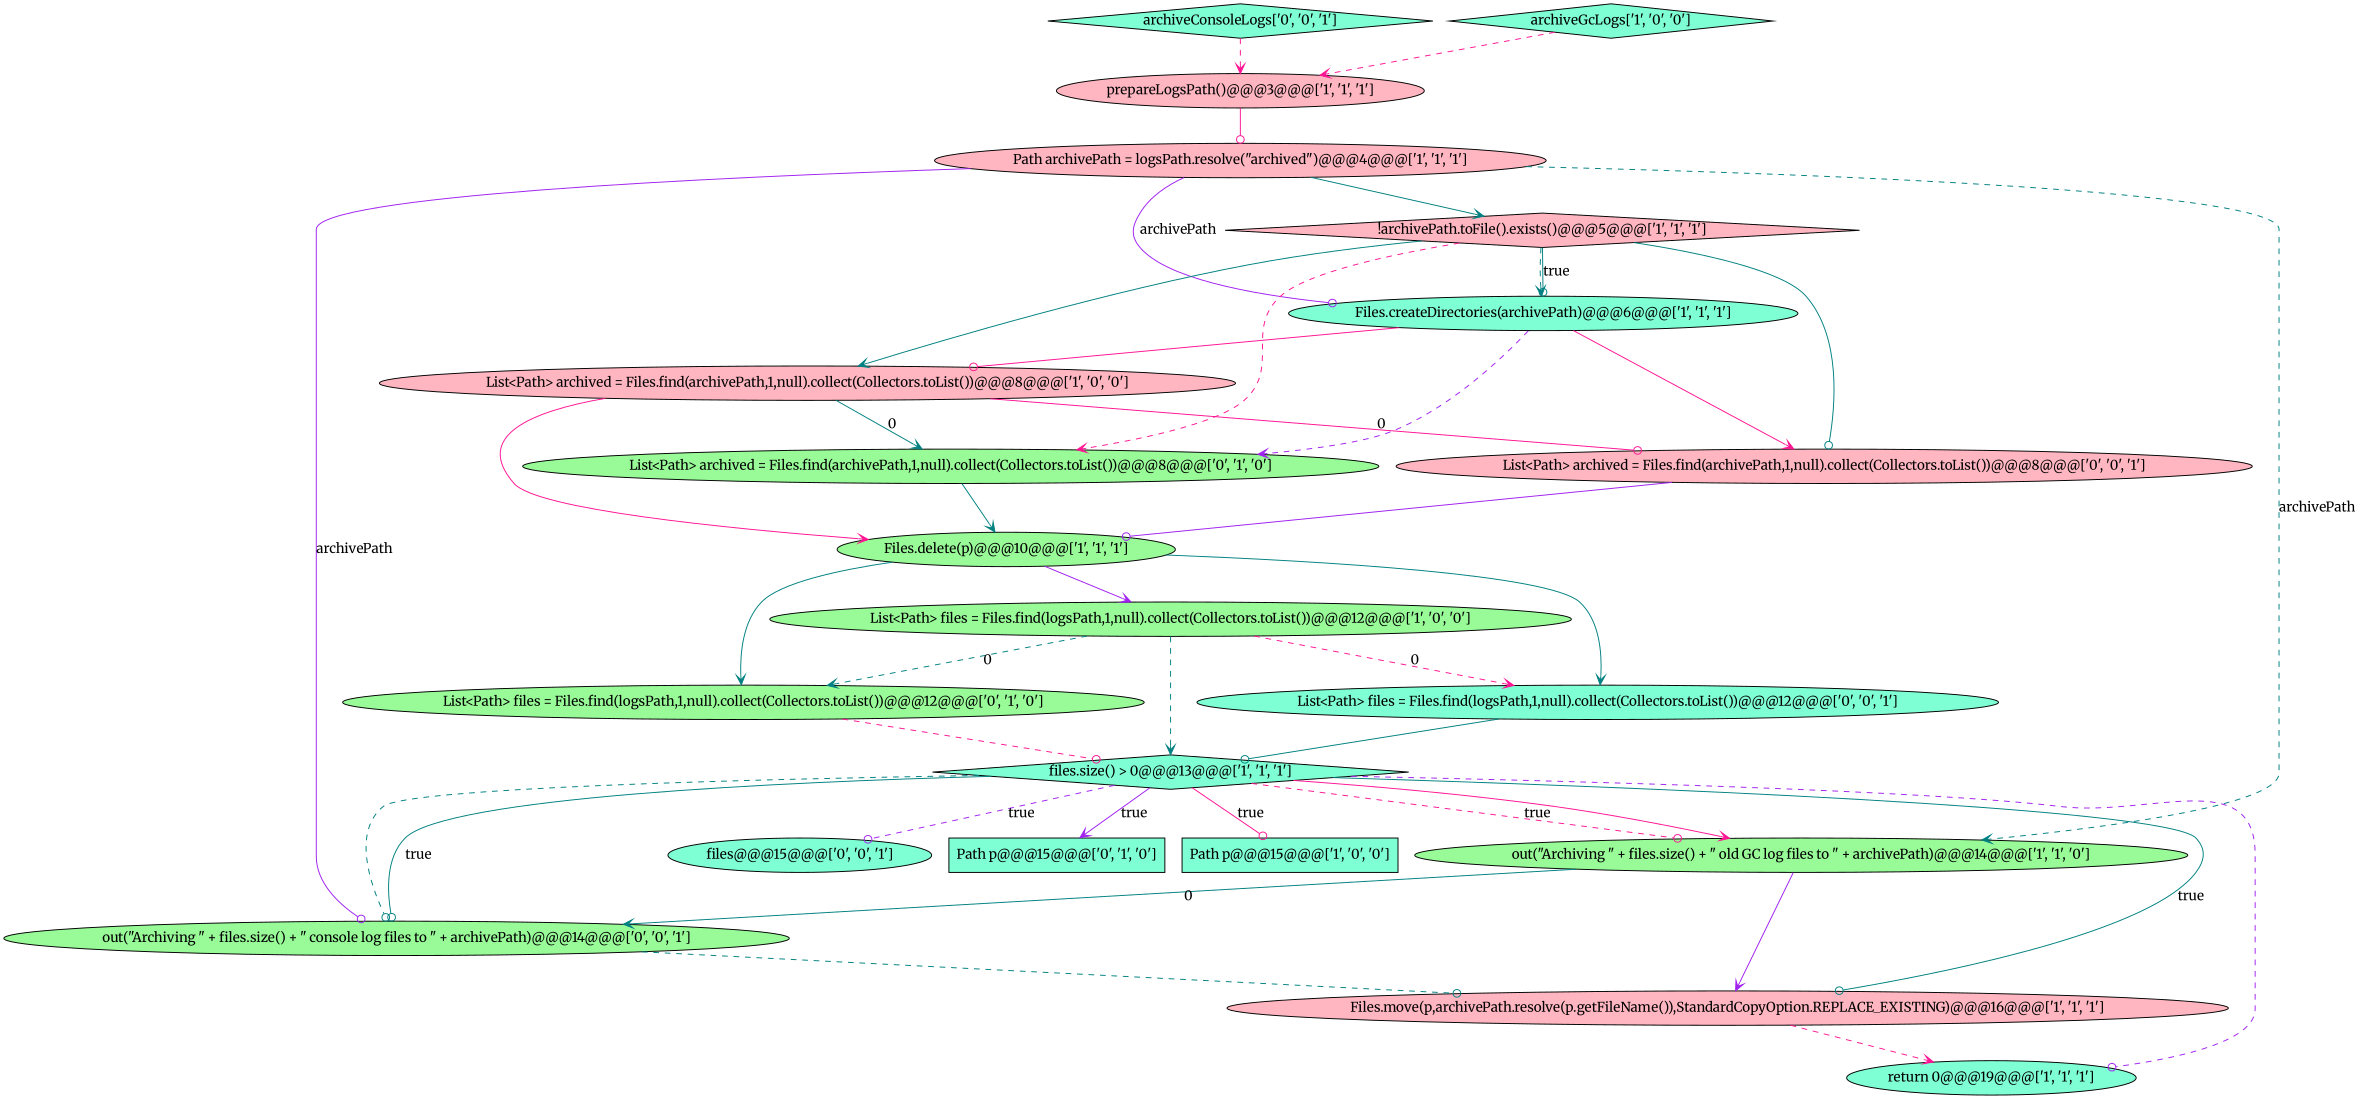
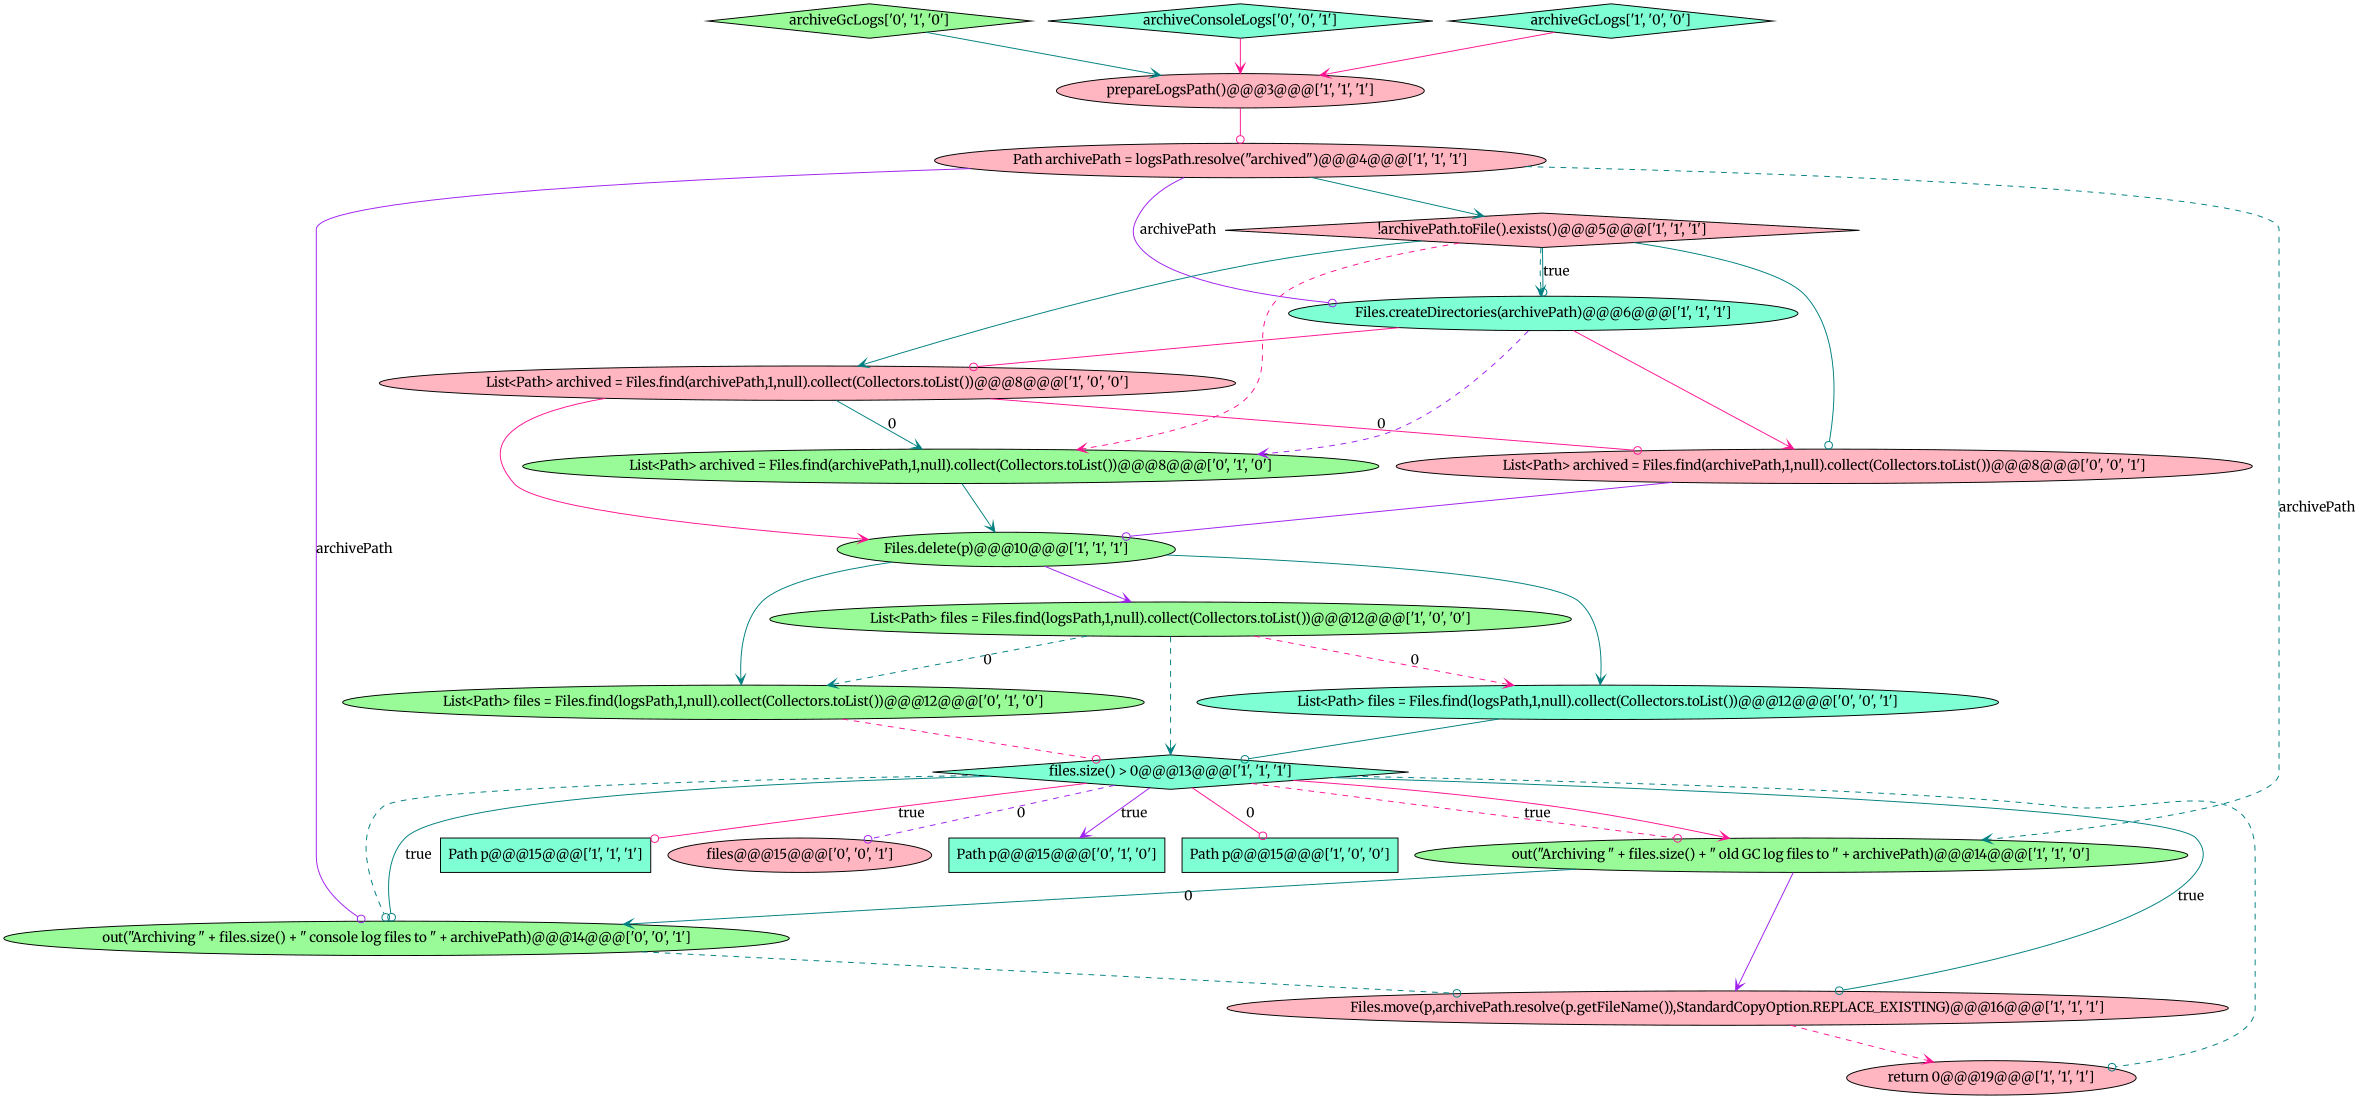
node "archiveGcLogs['0', '1', '0']": added
edge "archiveConsoleLogs['0', '0', '1']" -> "prepareLogsPath()@@@3@@@['1', '1', '1']": style dashed -> solid
edge "archiveGcLogs['1', '0', '0']" -> "prepareLogsPath()@@@3@@@['1', '1', '1']": style dashed -> solid
edge "files.size() > 0@@@13@@@['1', '1', '1']" -> "return 0@@@19@@@['1', '1', '1']": color purple -> teal
edge "files.size() > 0@@@13@@@['1', '1', '1']" -> "files@@@15@@@['0', '0', '1']": label "true" -> "0"
edge "files.size() > 0@@@13@@@['1', '1', '1']" -> "Path p@@@15@@@['1', '0', '0']": label "true" -> "0"
node "Path p@@@15@@@['1', '1', '1']": added
node "files@@@15@@@['0', '0', '1']": fillcolor aquamarine -> lightpink
node "return 0@@@19@@@['1', '1', '1']": fillcolor aquamarine -> lightpink
